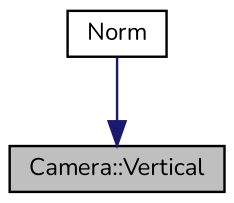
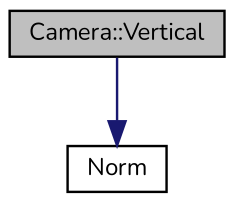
edge "Norm" -> "Camera::Vertical": reversed
